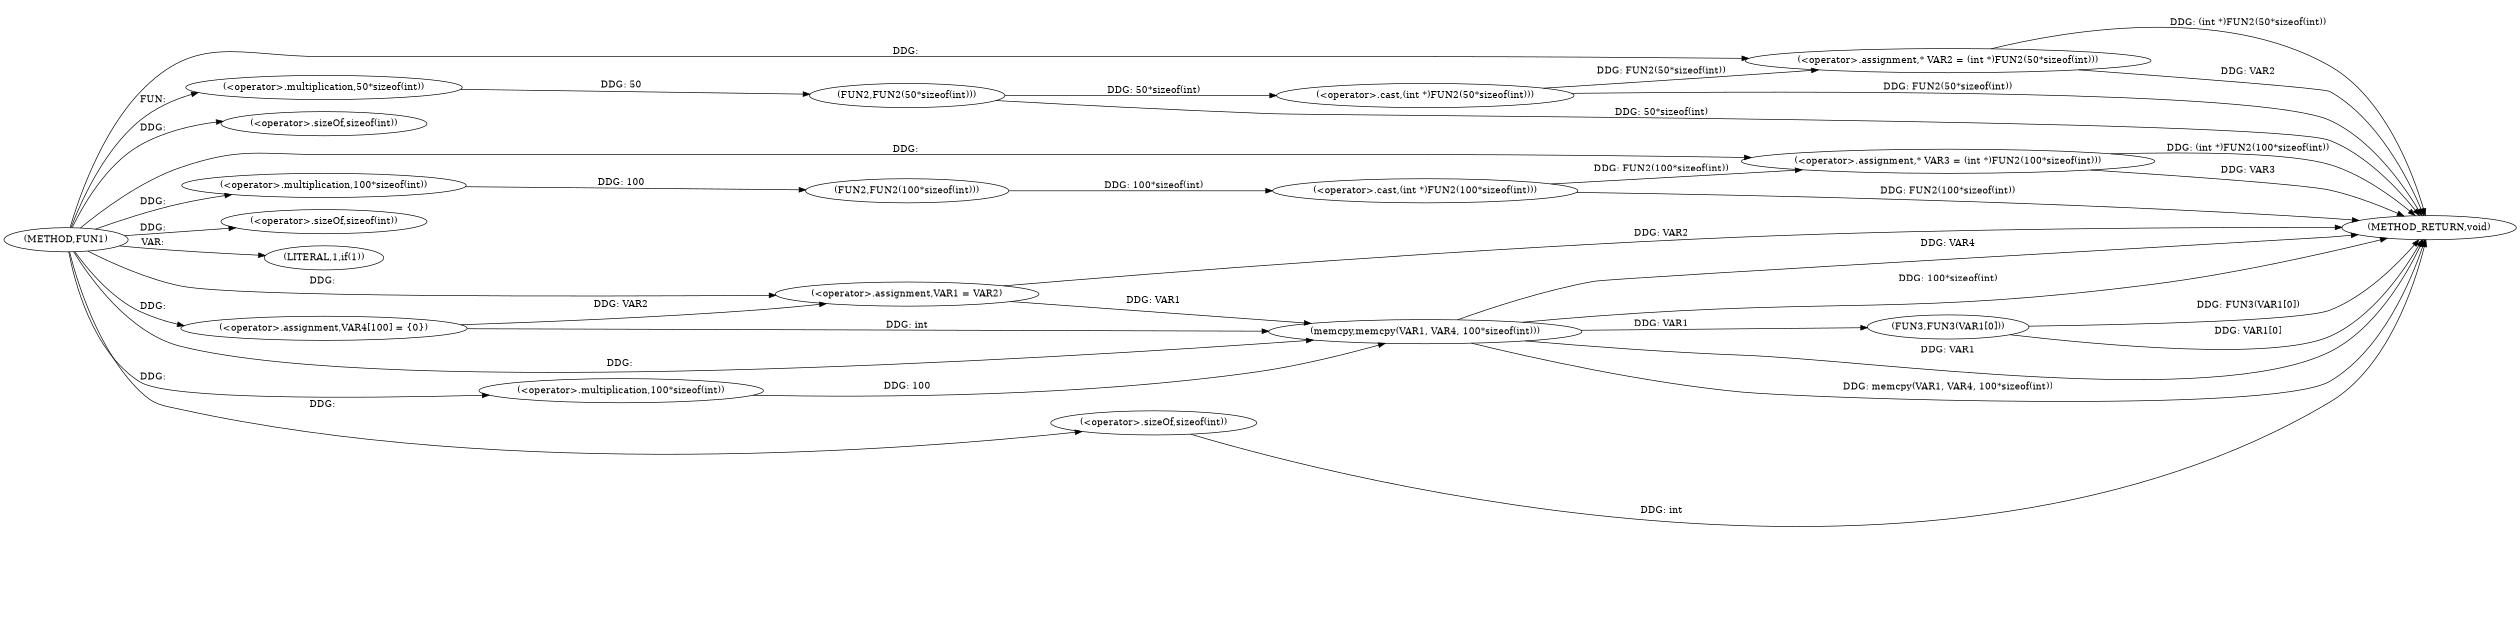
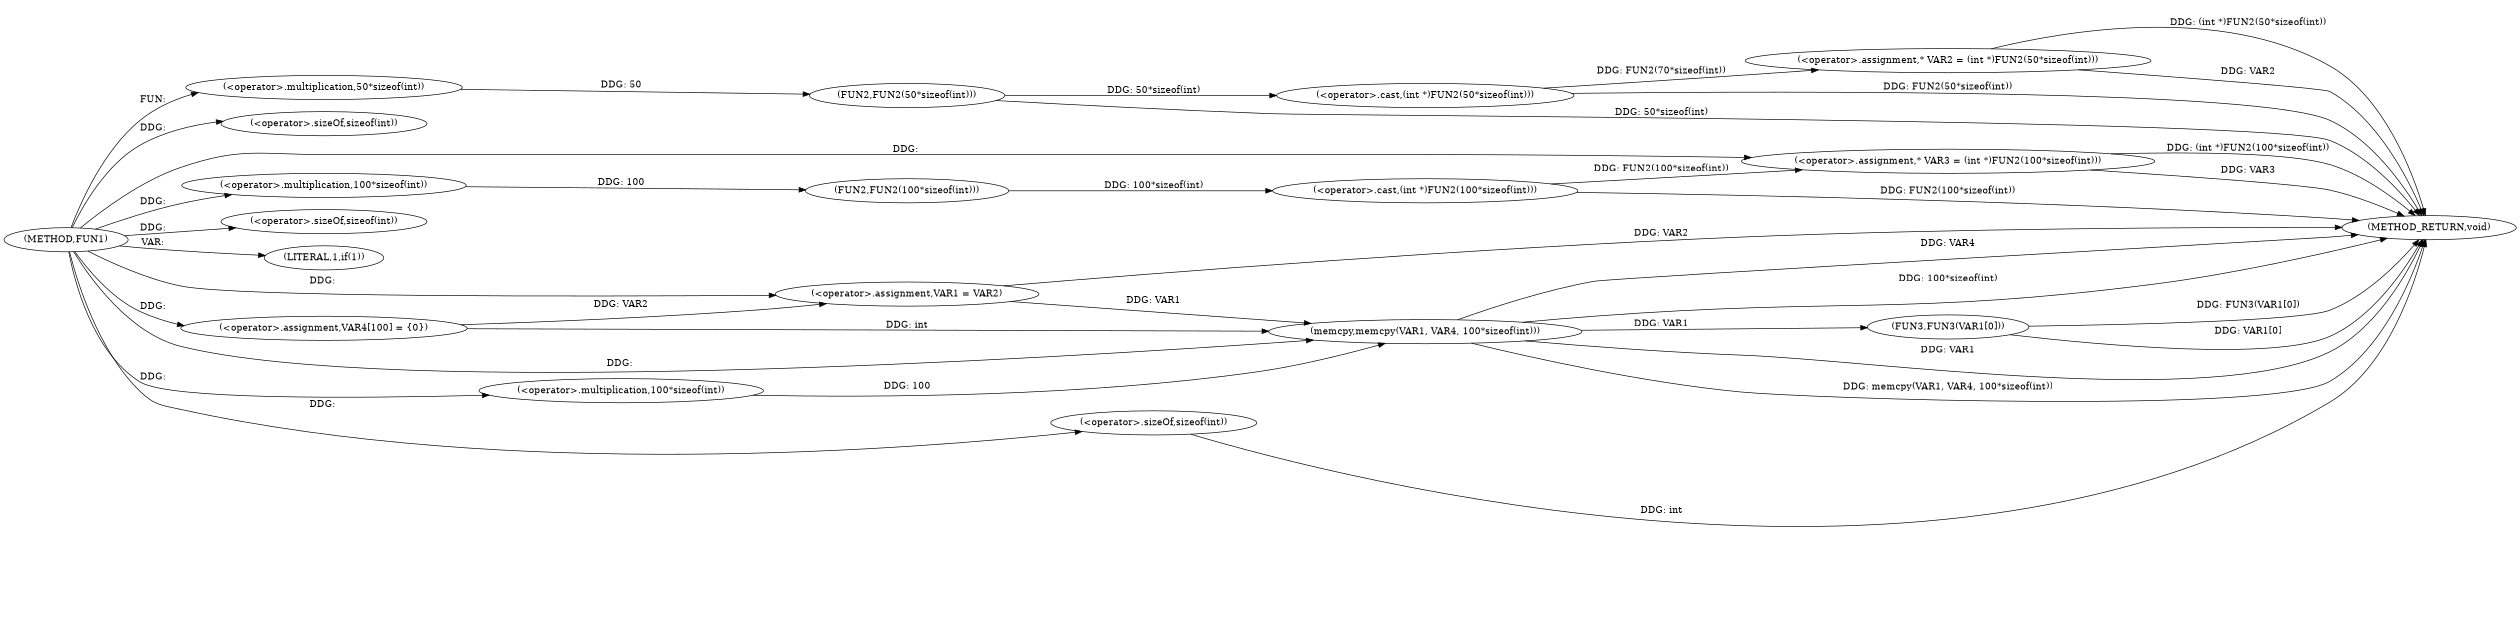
edge "(METHOD,FUN1)" -> "(<operator>.assignment,* VAR2 = (int *)FUN2(50*sizeof(int)))": removed, label "DDG:"
edge "(<operator>.cast,(int *)FUN2(50*sizeof(int)))" -> "(<operator>.assignment,* VAR2 = (int *)FUN2(50*sizeof(int)))": label "DDG: FUN2(50*sizeof(int))" -> "DDG: FUN2(70*sizeof(int))"
